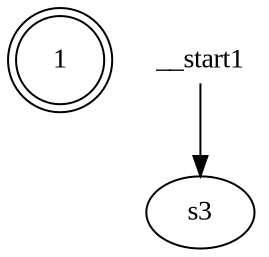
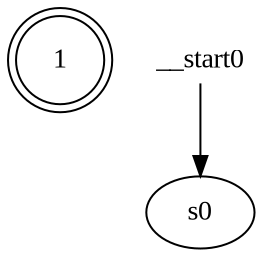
node "__start1": label "__start1" -> "__start0"
node "s3": label "s3" -> "s0"
